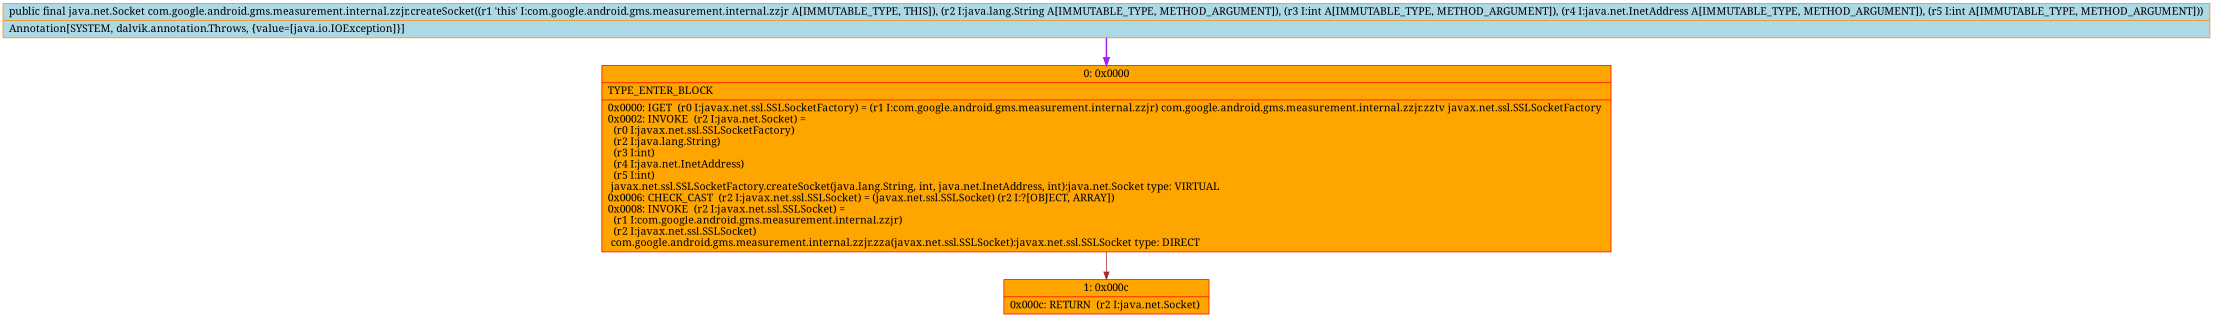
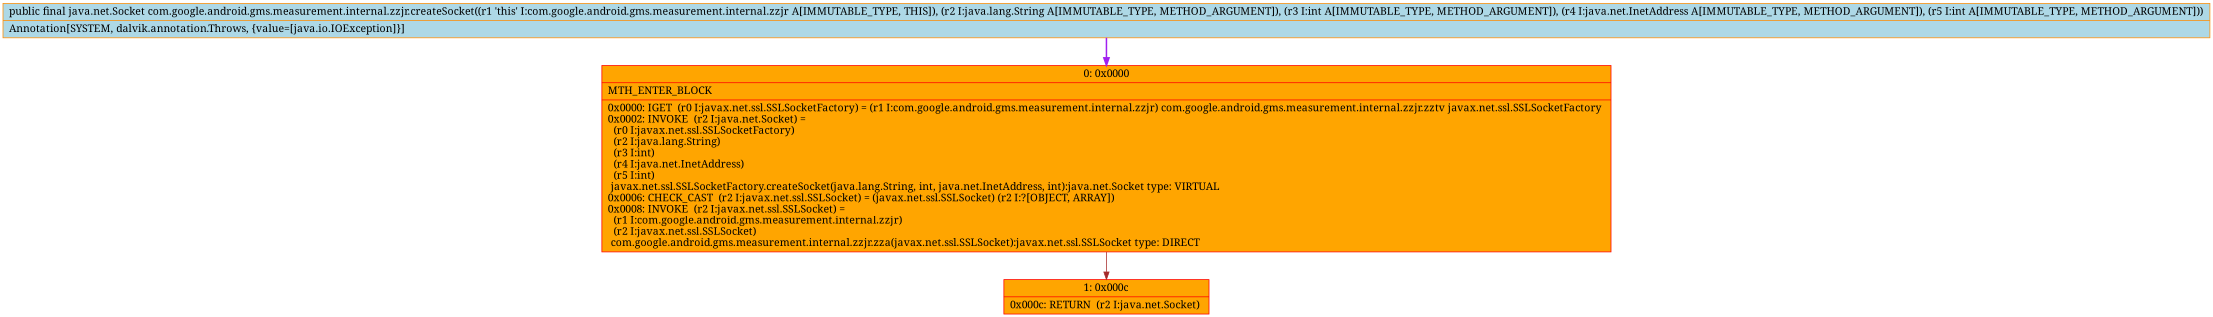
node "0: 0x0000": text "TYPE_ENTER_BLOCK" -> "MTH_ENTER_BLOCK"
